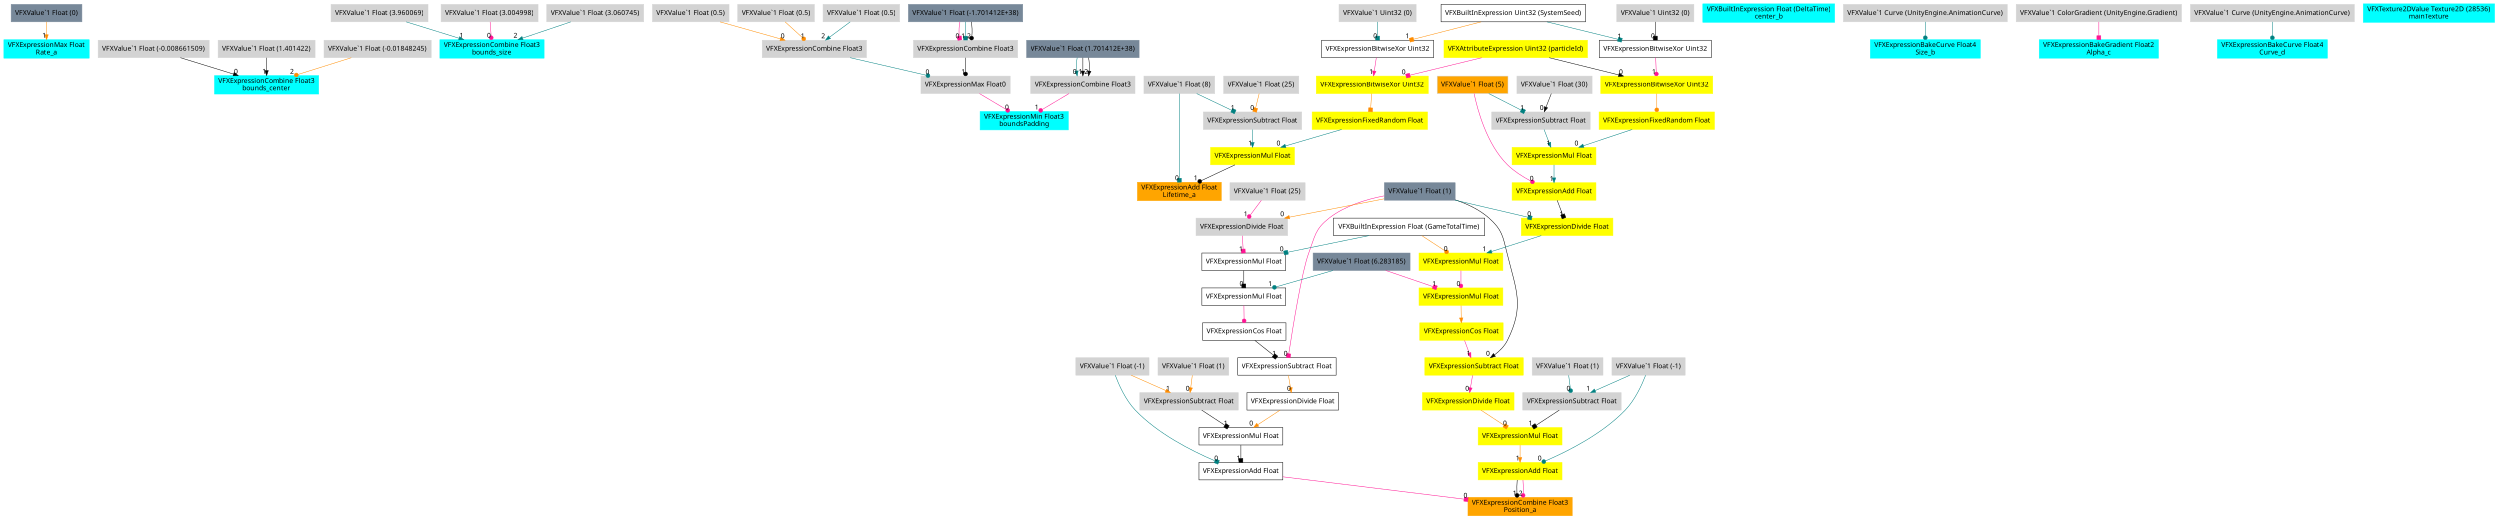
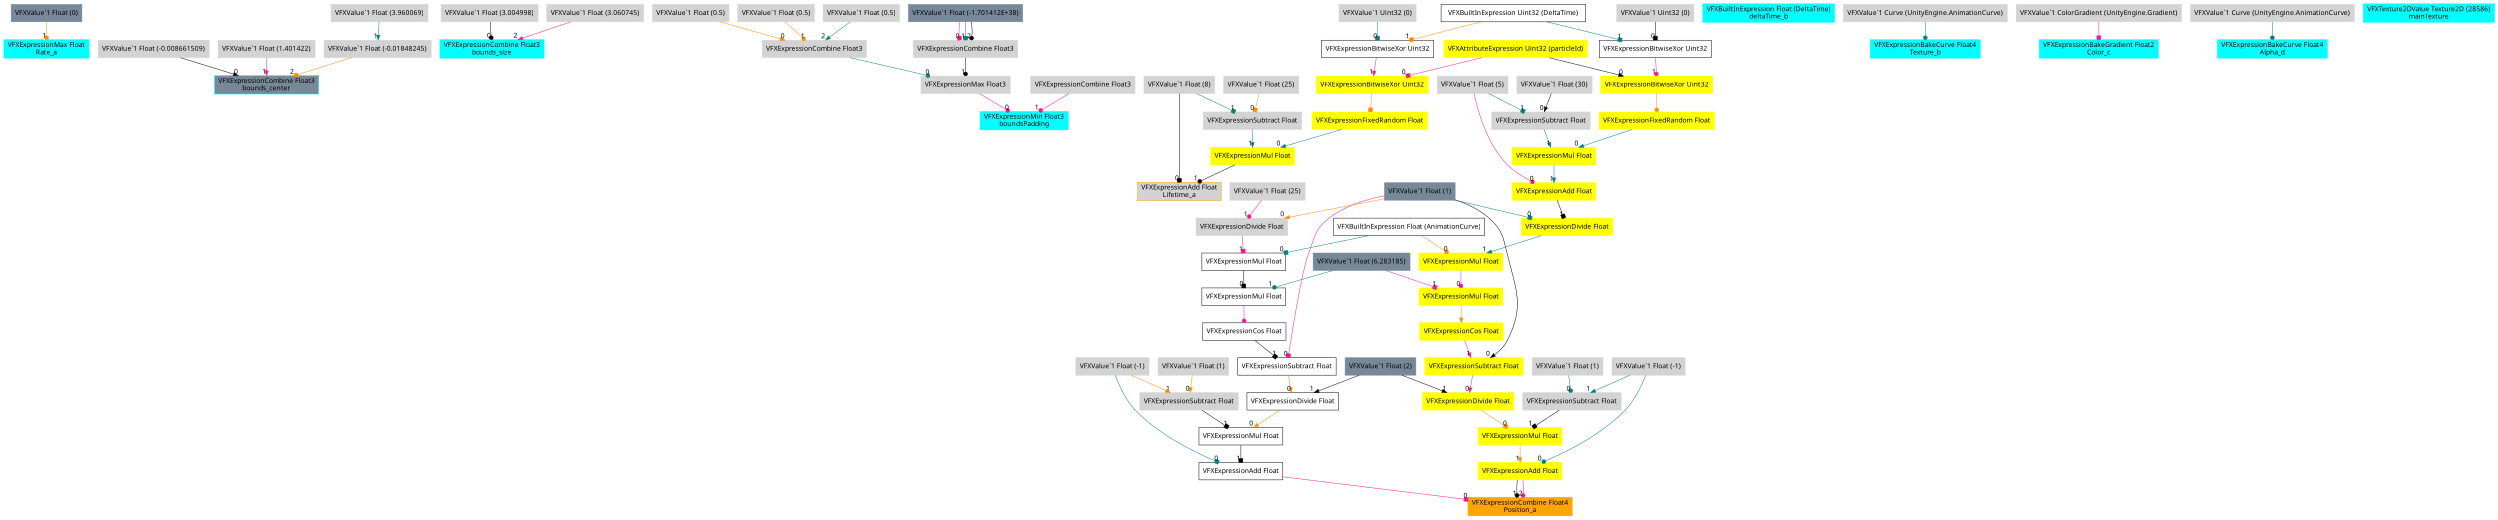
node "VFXBuiltInExpression Uint32 (SystemSeed)": label "VFXBuiltInExpression Uint32 (SystemSeed)" -> "VFXBuiltInExpression Uint32 (DeltaTime)"
node "VFXBuiltInExpression Float (DeltaTime) center_b": label "VFXBuiltInExpression Float (DeltaTime) center_b" -> "VFXBuiltInExpression Float (DeltaTime) deltaTime_b"
node "VFXTexture2DValue Texture2D (28536) mainTexture": label "VFXTexture2DValue Texture2D (28536) mainTexture" -> "VFXTexture2DValue Texture2D (28586) mainTexture"
edge "VFXValue`1 Float (0)" -> "VFXExpressionMax Float Rate_a": arrowhead normal -> dot
edge "VFXValue`1 Float (3.004998)" -> "VFXExpressionCombine Float3 bounds_size": color deeppink -> black
edge "VFXValue`1 Float (3.960069)" -> "VFXExpressionCombine Float3 bounds_size": now "VFXValue`1 Float (3.960069)" -> "VFXValue`1 Float (-0.01848245)"
edge "VFXValue`1 Float (3.060745)" -> "VFXExpressionCombine Float3 bounds_size": color teal -> deeppink
node "VFXValue`1 Float (1.701412E+38)": removed
node "VFXExpressionBakeCurve Float4 Size_b": label "VFXExpressionBakeCurve Float4 Size_b" -> "VFXExpressionBakeCurve Float4 Texture_b"
node "VFXExpressionBakeGradient Float2 Alpha_c": label "VFXExpressionBakeGradient Float2 Alpha_c" -> "VFXExpressionBakeGradient Float2 Color_c"
node "VFXExpressionBakeCurve Float4 Curve_d": label "VFXExpressionBakeCurve Float4 Curve_d" -> "VFXExpressionBakeCurve Float4 Alpha_d"
edge "VFXValue`1 Float (1.401422)" -> "VFXExpressionCombine Float3 bounds_center": color black -> deeppink
node "VFXExpressionCombine Float3 bounds_center": fillcolor cyan -> lightslategray
node "VFXExpressionMax Float0": label "VFXExpressionMax Float0" -> "VFXExpressionMax Float3"
node "VFXValue`1 Float (5)": fillcolor orange -> lightgray
edge "VFXValue`1 Float (8)" -> "VFXExpressionAdd Float Lifetime_a": color teal -> black
node "VFXExpressionAdd Float Lifetime_a": fillcolor orange -> lightgray
node "VFXBuiltInExpression Float (GameTotalTime)": label "VFXBuiltInExpression Float (GameTotalTime)" -> "VFXBuiltInExpression Float (AnimationCurve)"
node "VFXValue`1 Float (2)": added
node "VFXExpressionCombine Float3 Position_a": label "VFXExpressionCombine Float3 Position_a" -> "VFXExpressionCombine Float4 Position_a"
